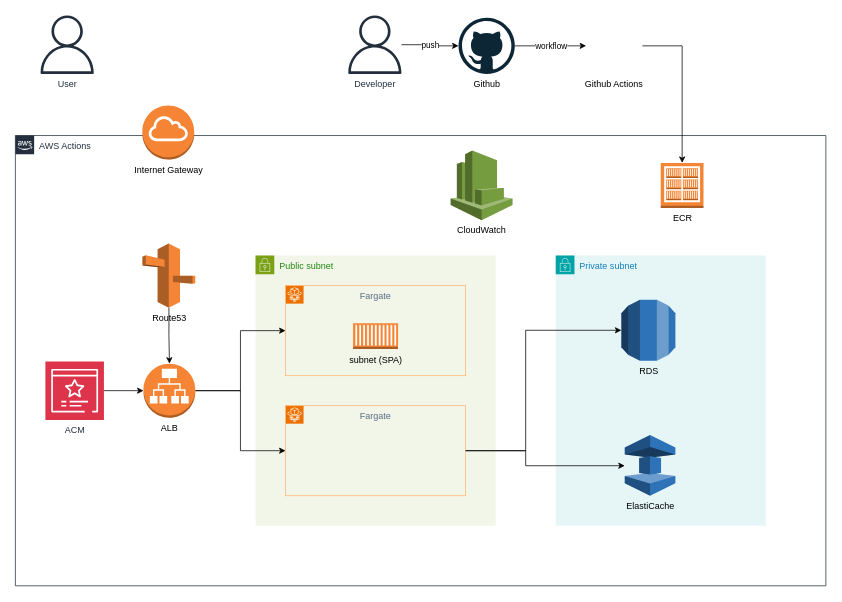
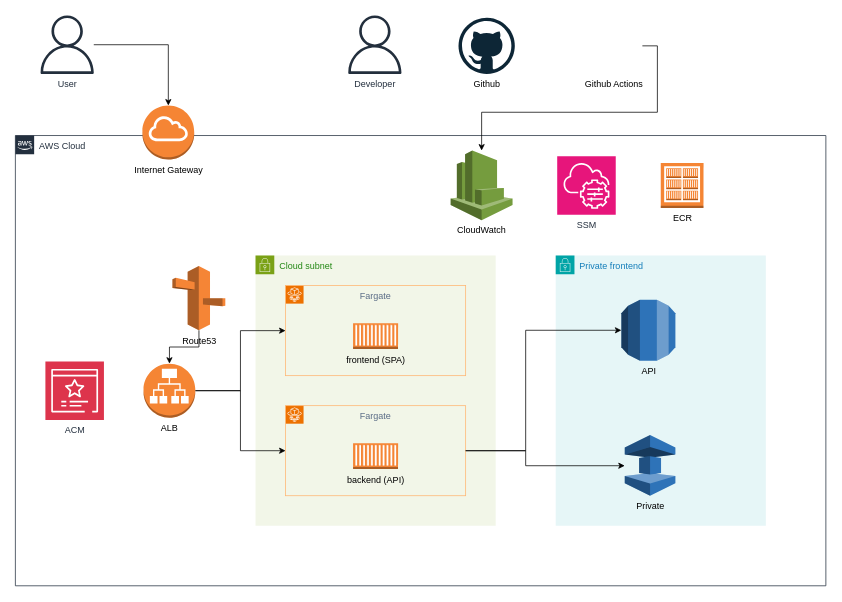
edge "User" -> "Internet Gateway": added
edge "Developer" -> "Github": removed, label "push"
edge "Github" -> "Github Actions": removed, label "workflow"
edge "Github Actions" -> "ECR": now "Github Actions" -> "CloudWatch"
node "AWS Actions": label "AWS Actions" -> "AWS Cloud"
node "SSM": added
node "Public subnet": label "Public subnet" -> "Cloud subnet"
node "Private subnet": label "Private subnet" -> "Private frontend"
node "Route53": moved (169, 275) -> (199, 298)
node "subnet (SPA)": label "subnet (SPA)" -> "frontend (SPA)"
node "RDS": label "RDS" -> "API"
edge "ACM" -> "ALB": removed
node "backend (API)": added
node "ElastiCache": label "ElastiCache" -> "Private"
